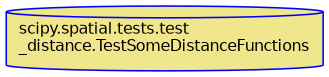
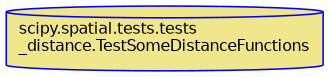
node "scipy.spatial.tests.test _distance.TestSomeDistanceFunctions": label "scipy.spatial.tests.test _distance.TestSomeDistanceFunctions" -> "scipy.spatial.tests.tests _distance.TestSomeDistanceFunctions"
